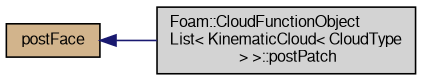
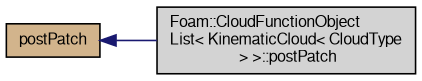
node "postFace": label "postFace" -> "postPatch"
